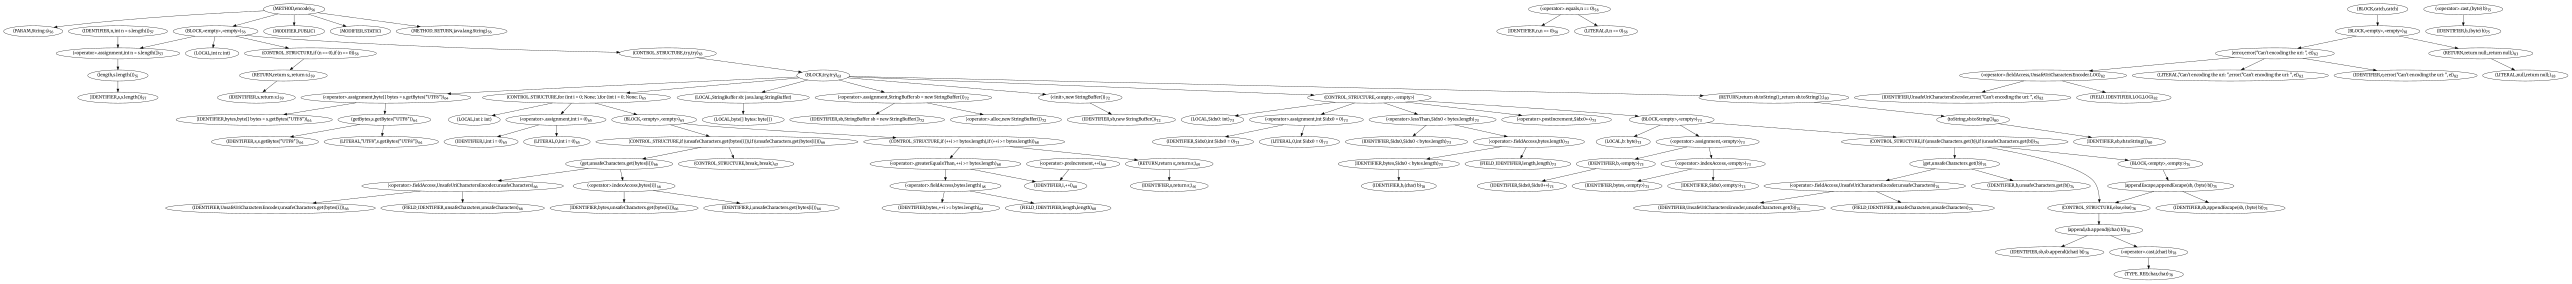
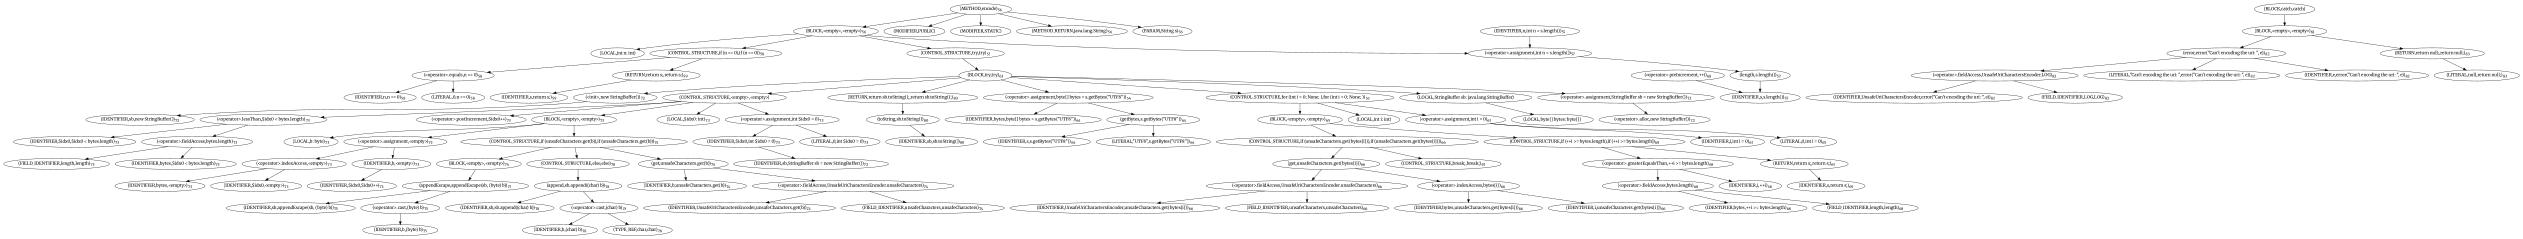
edge "(CONTROL_STRUCTURE,if (n == 0),if (n == 0))" -> "(<operator>.equals,n == 0)": added
edge "(<operator>.assignment,StringBuffer sb = new StringBuffer())" -> "(IDENTIFIER,sb,StringBuffer sb = new StringBuffer())": now "(IDENTIFIER,$idx0,int $idx0 = 0)" -> "(IDENTIFIER,sb,StringBuffer sb = new StringBuffer())"
edge "(IDENTIFIER,bytes,$idx0 < bytes.length)" -> "(IDENTIFIER,b,(char) b)": now "(<operator>.cast,(char) b)" -> "(IDENTIFIER,b,(char) b)"
edge "(<operator>.preIncrement,++i)" -> "(IDENTIFIER,i,++i)": now "(<operator>.preIncrement,++i)" -> "(IDENTIFIER,s,s.length())"
edge "(appendEscape,appendEscape(sb, (byte) b))" -> "(CONTROL_STRUCTURE,else,else)": now "(appendEscape,appendEscape(sb, (byte) b))" -> "(<operator>.cast,(byte) b)"
